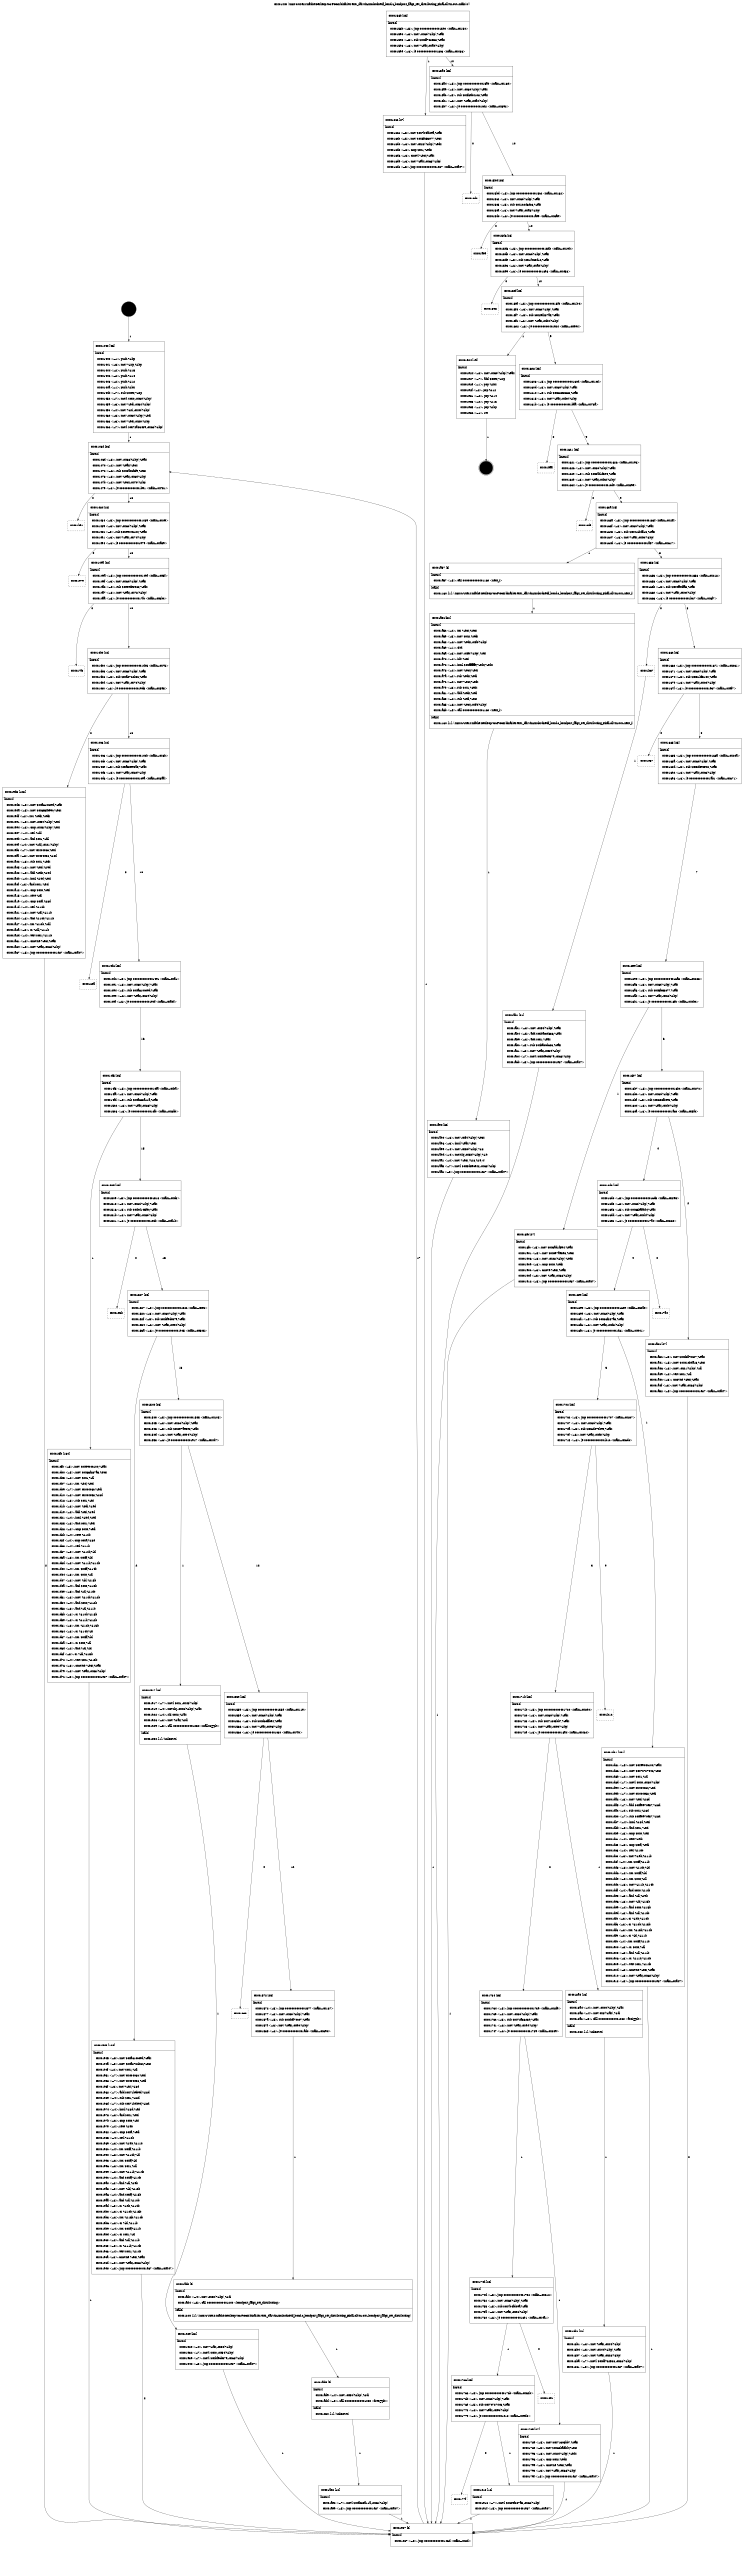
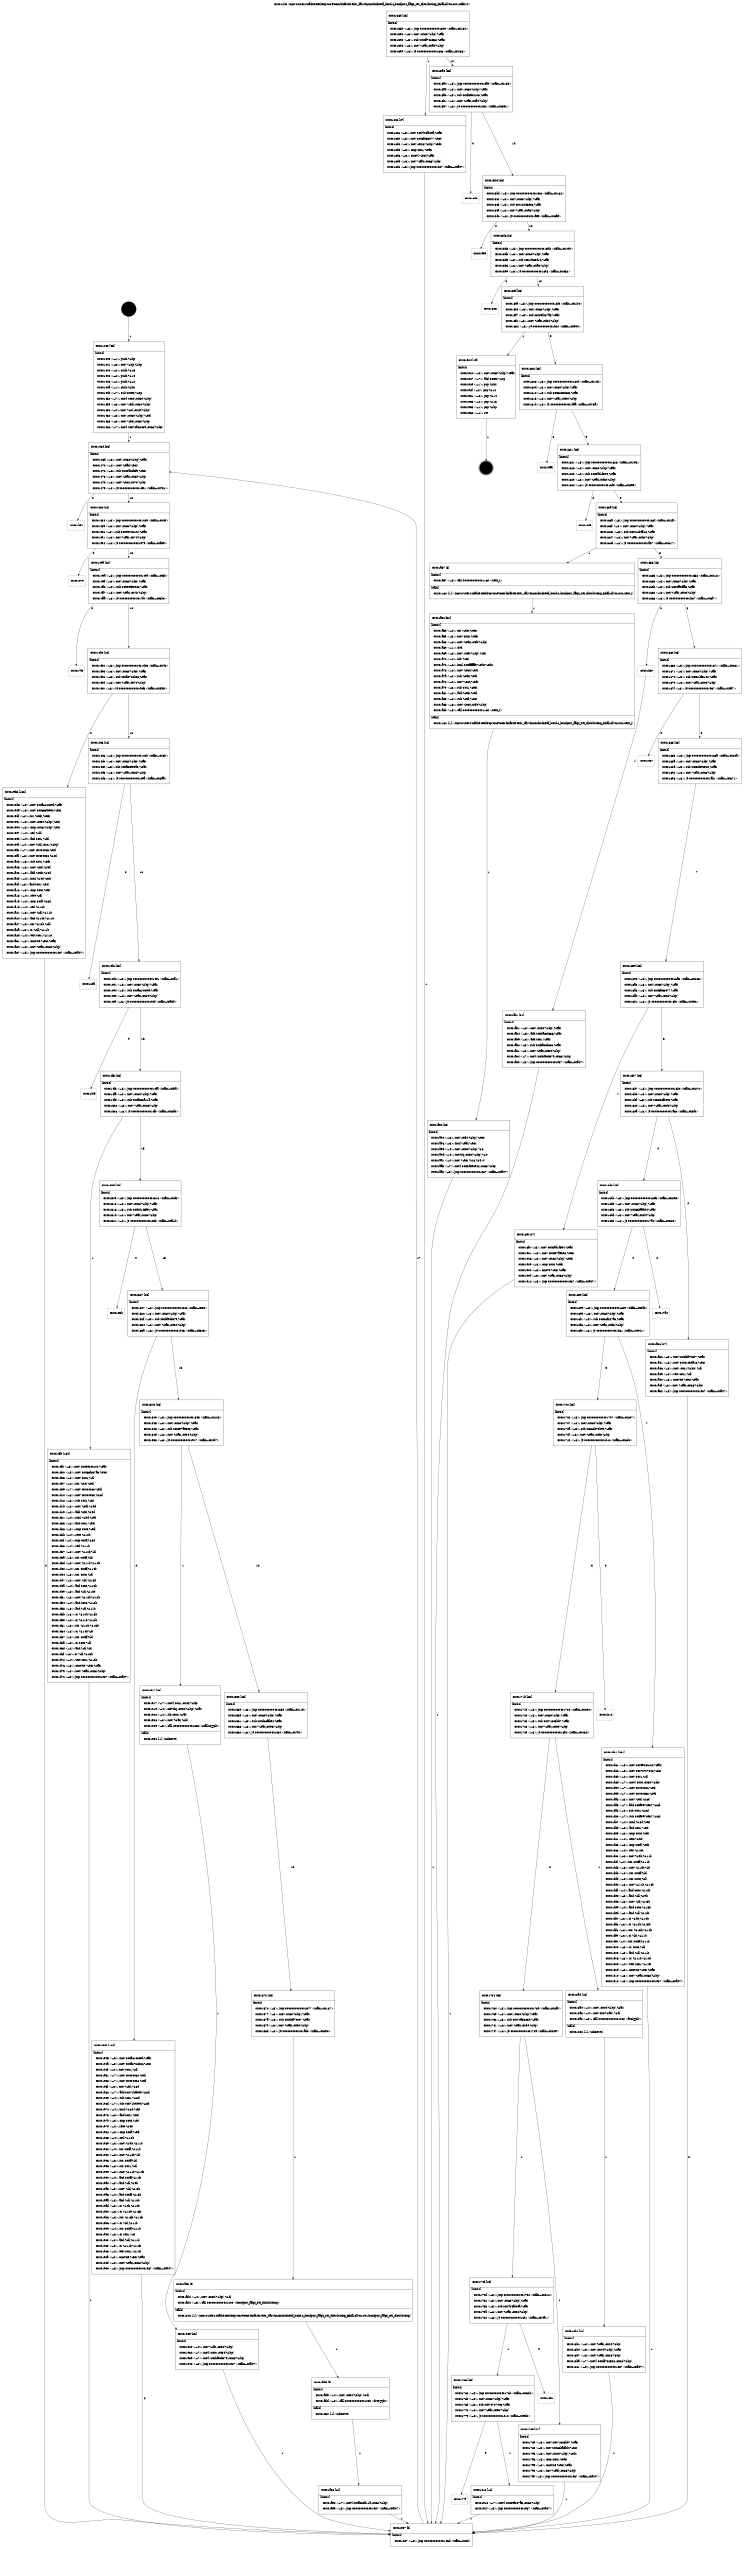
node "0x401e4f": added
node "0x401c30": removed
